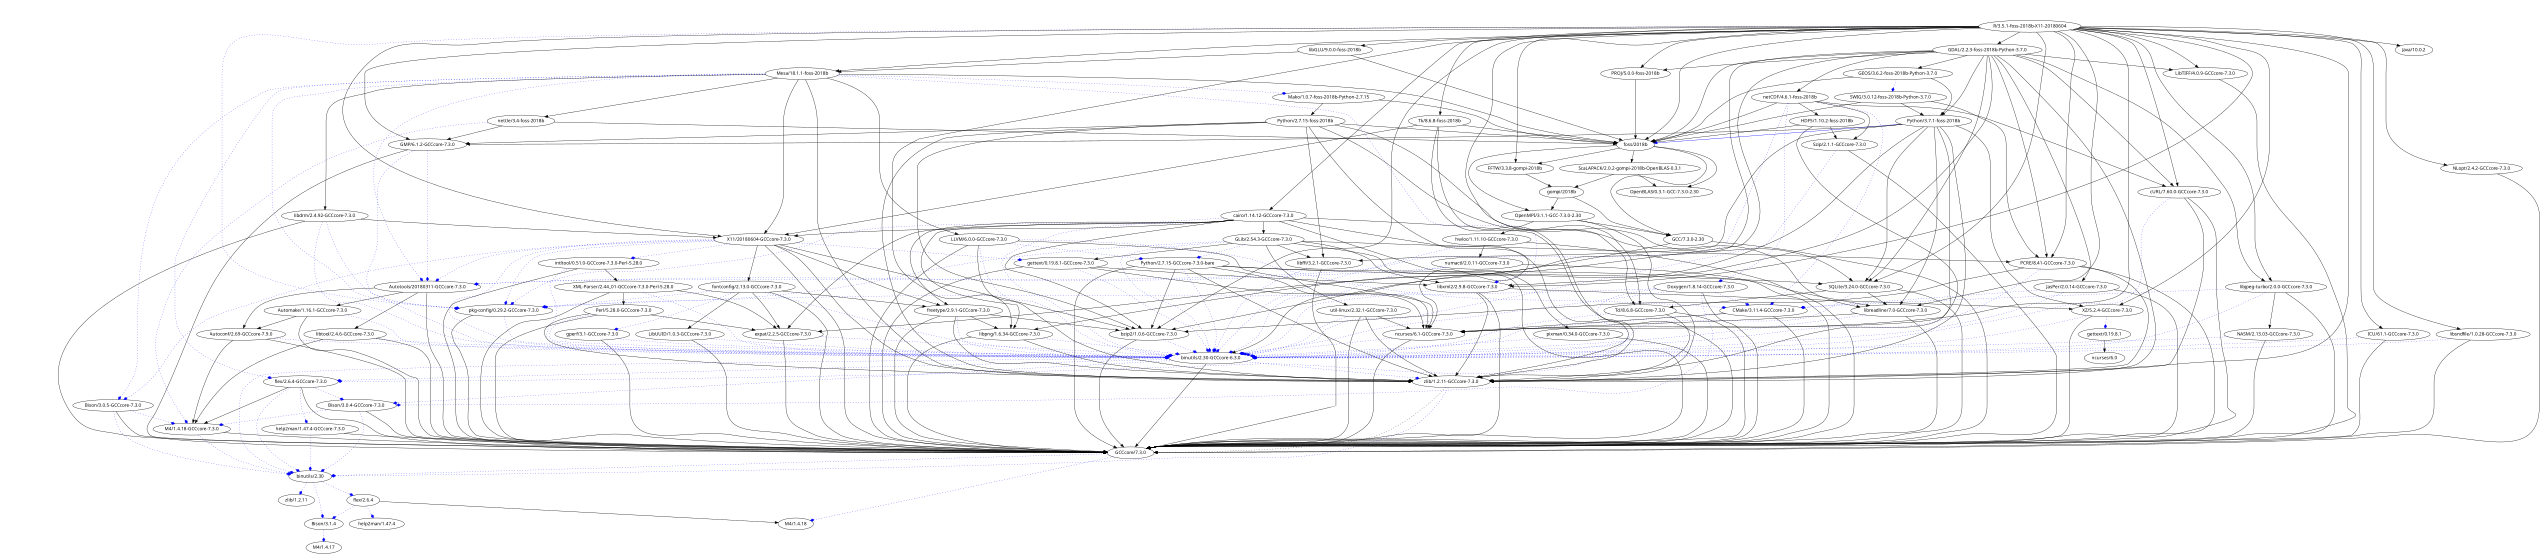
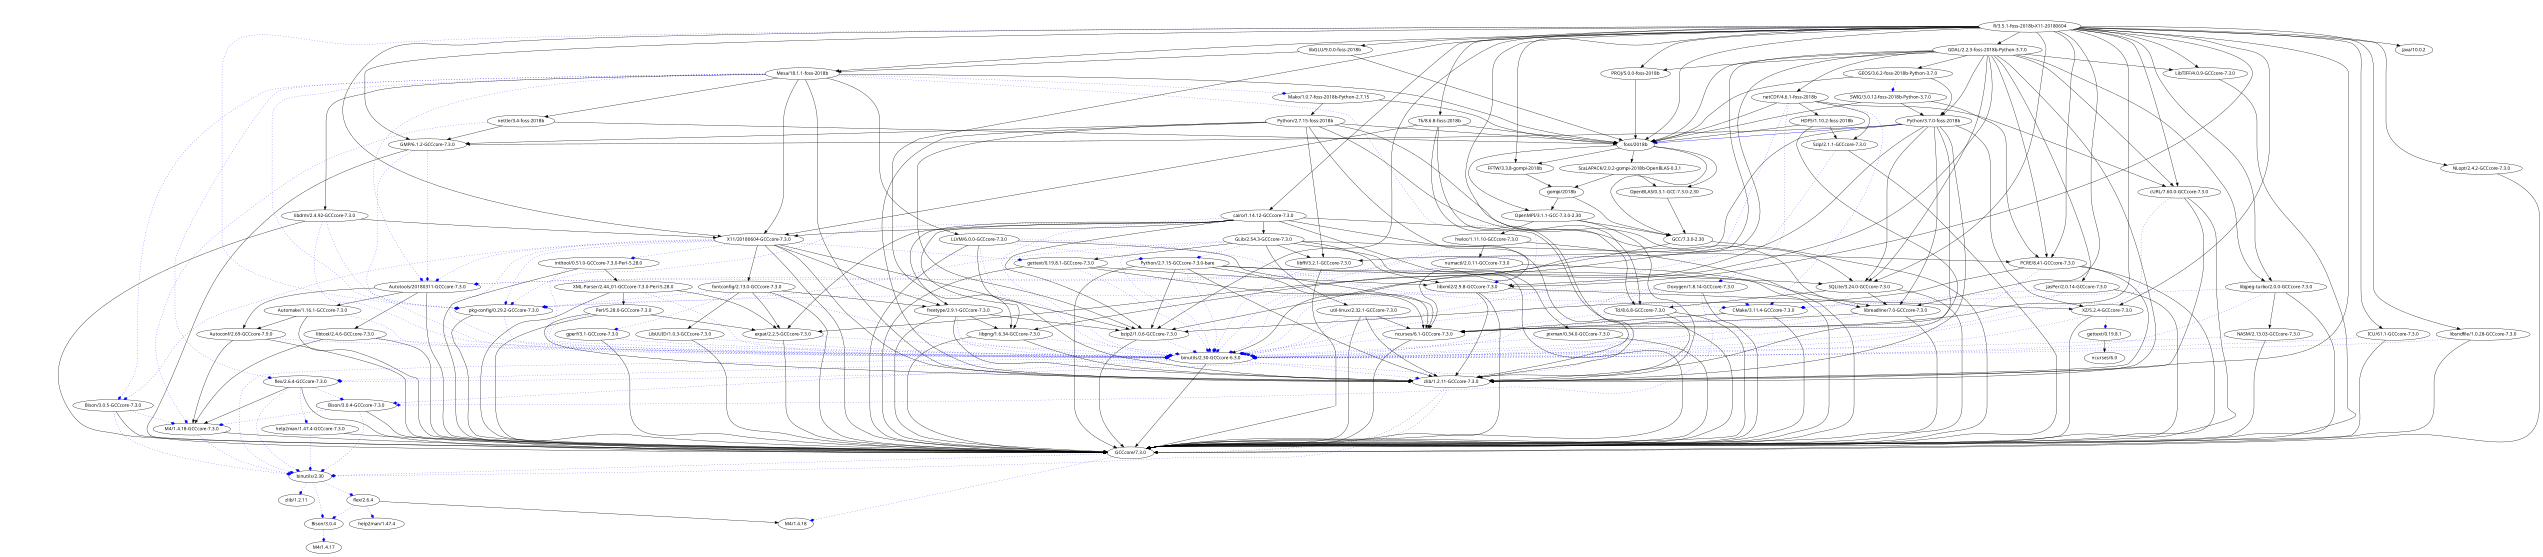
node "Python/3.7.1-foss-2018b": label "Python/3.7.1-foss-2018b" -> "Python/3.7.0-foss-2018b"
edge "OpenBLAS/0.3.1-GCC-7.3.0-2.30" -> "GCC/7.3.0-2.30": added
node "Bison/3.1.4": label "Bison/3.1.4" -> "Bison/3.0.4"
